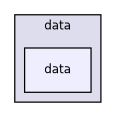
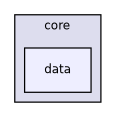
cluster "data": label "data" -> "core"
